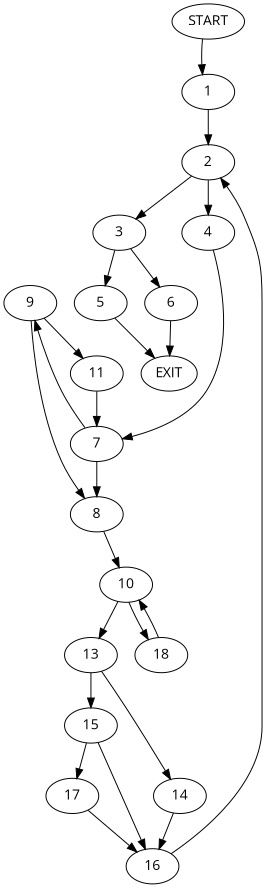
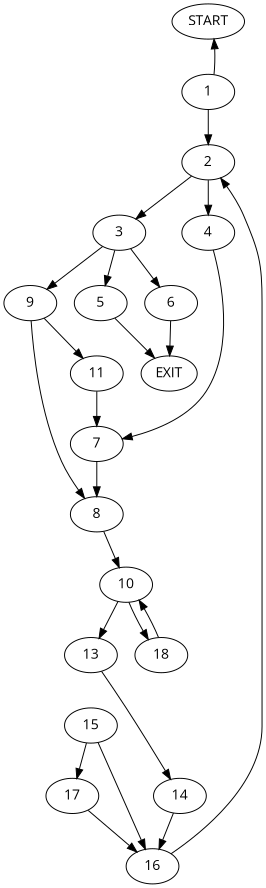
edge "START" -> "1": reversed
edge "7" -> "9": now "3" -> "9"
edge "13" -> "15": removed
